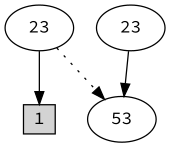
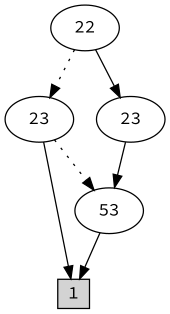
node "22": added
edge "53" -> "1": added
